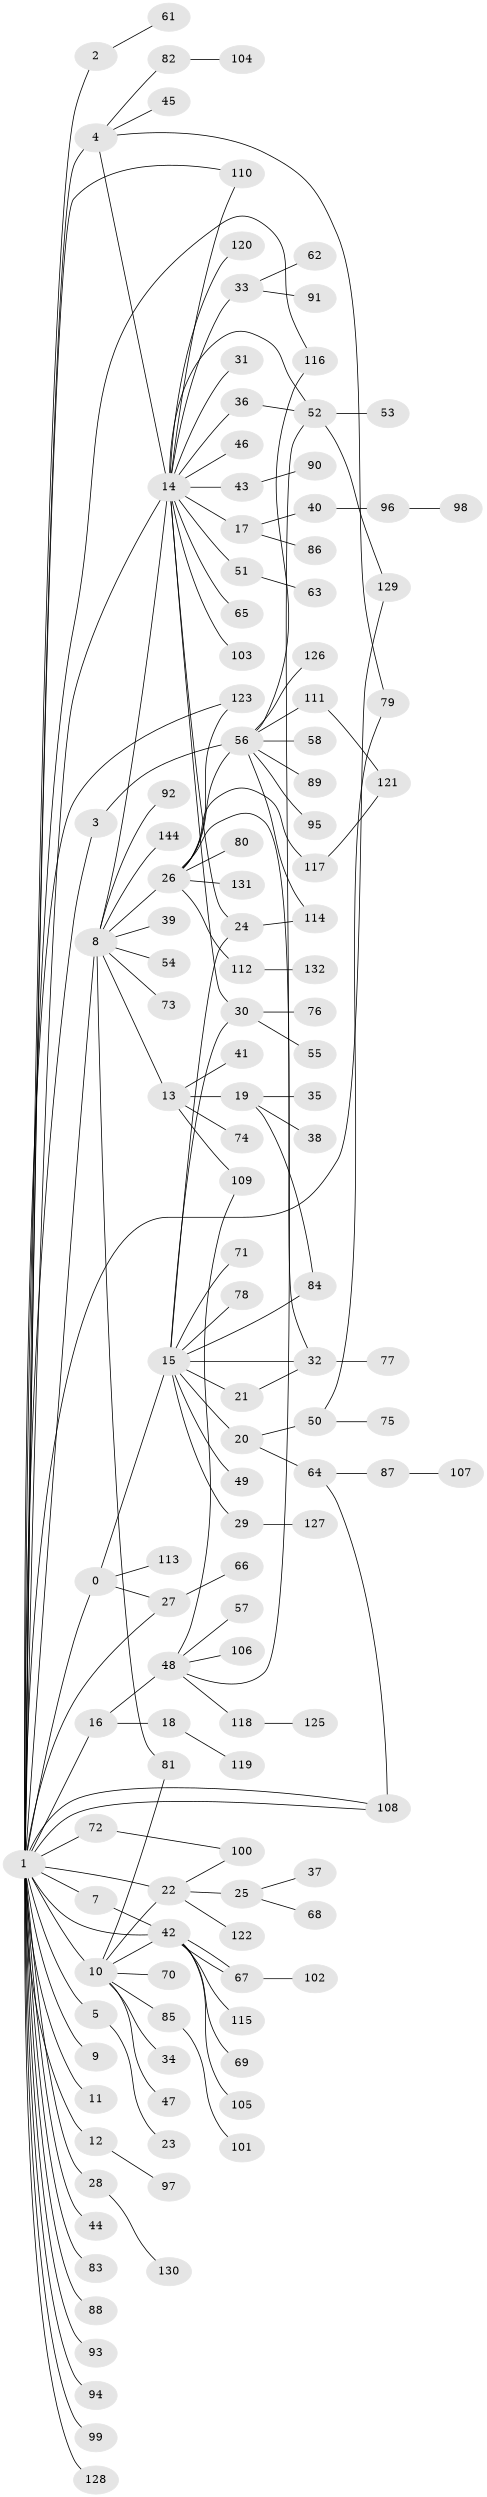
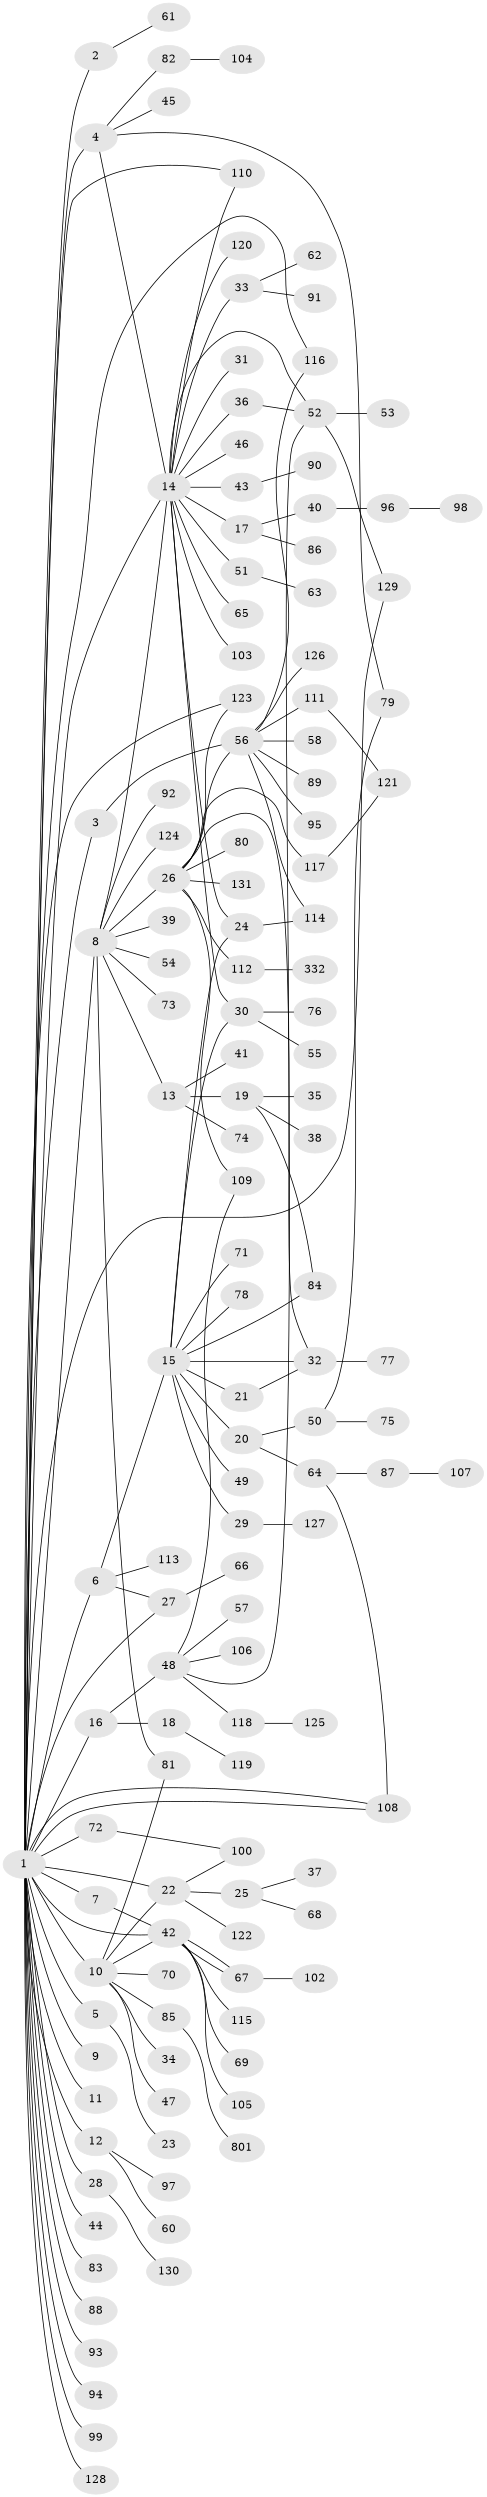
node "144": label "144" -> "124"
node "132": label "132" -> "332"
edge "13" -- "109": now "26" -- "109"
node "0": label "0" -> "6"
node "101": label "101" -> "801"
node "60": added
